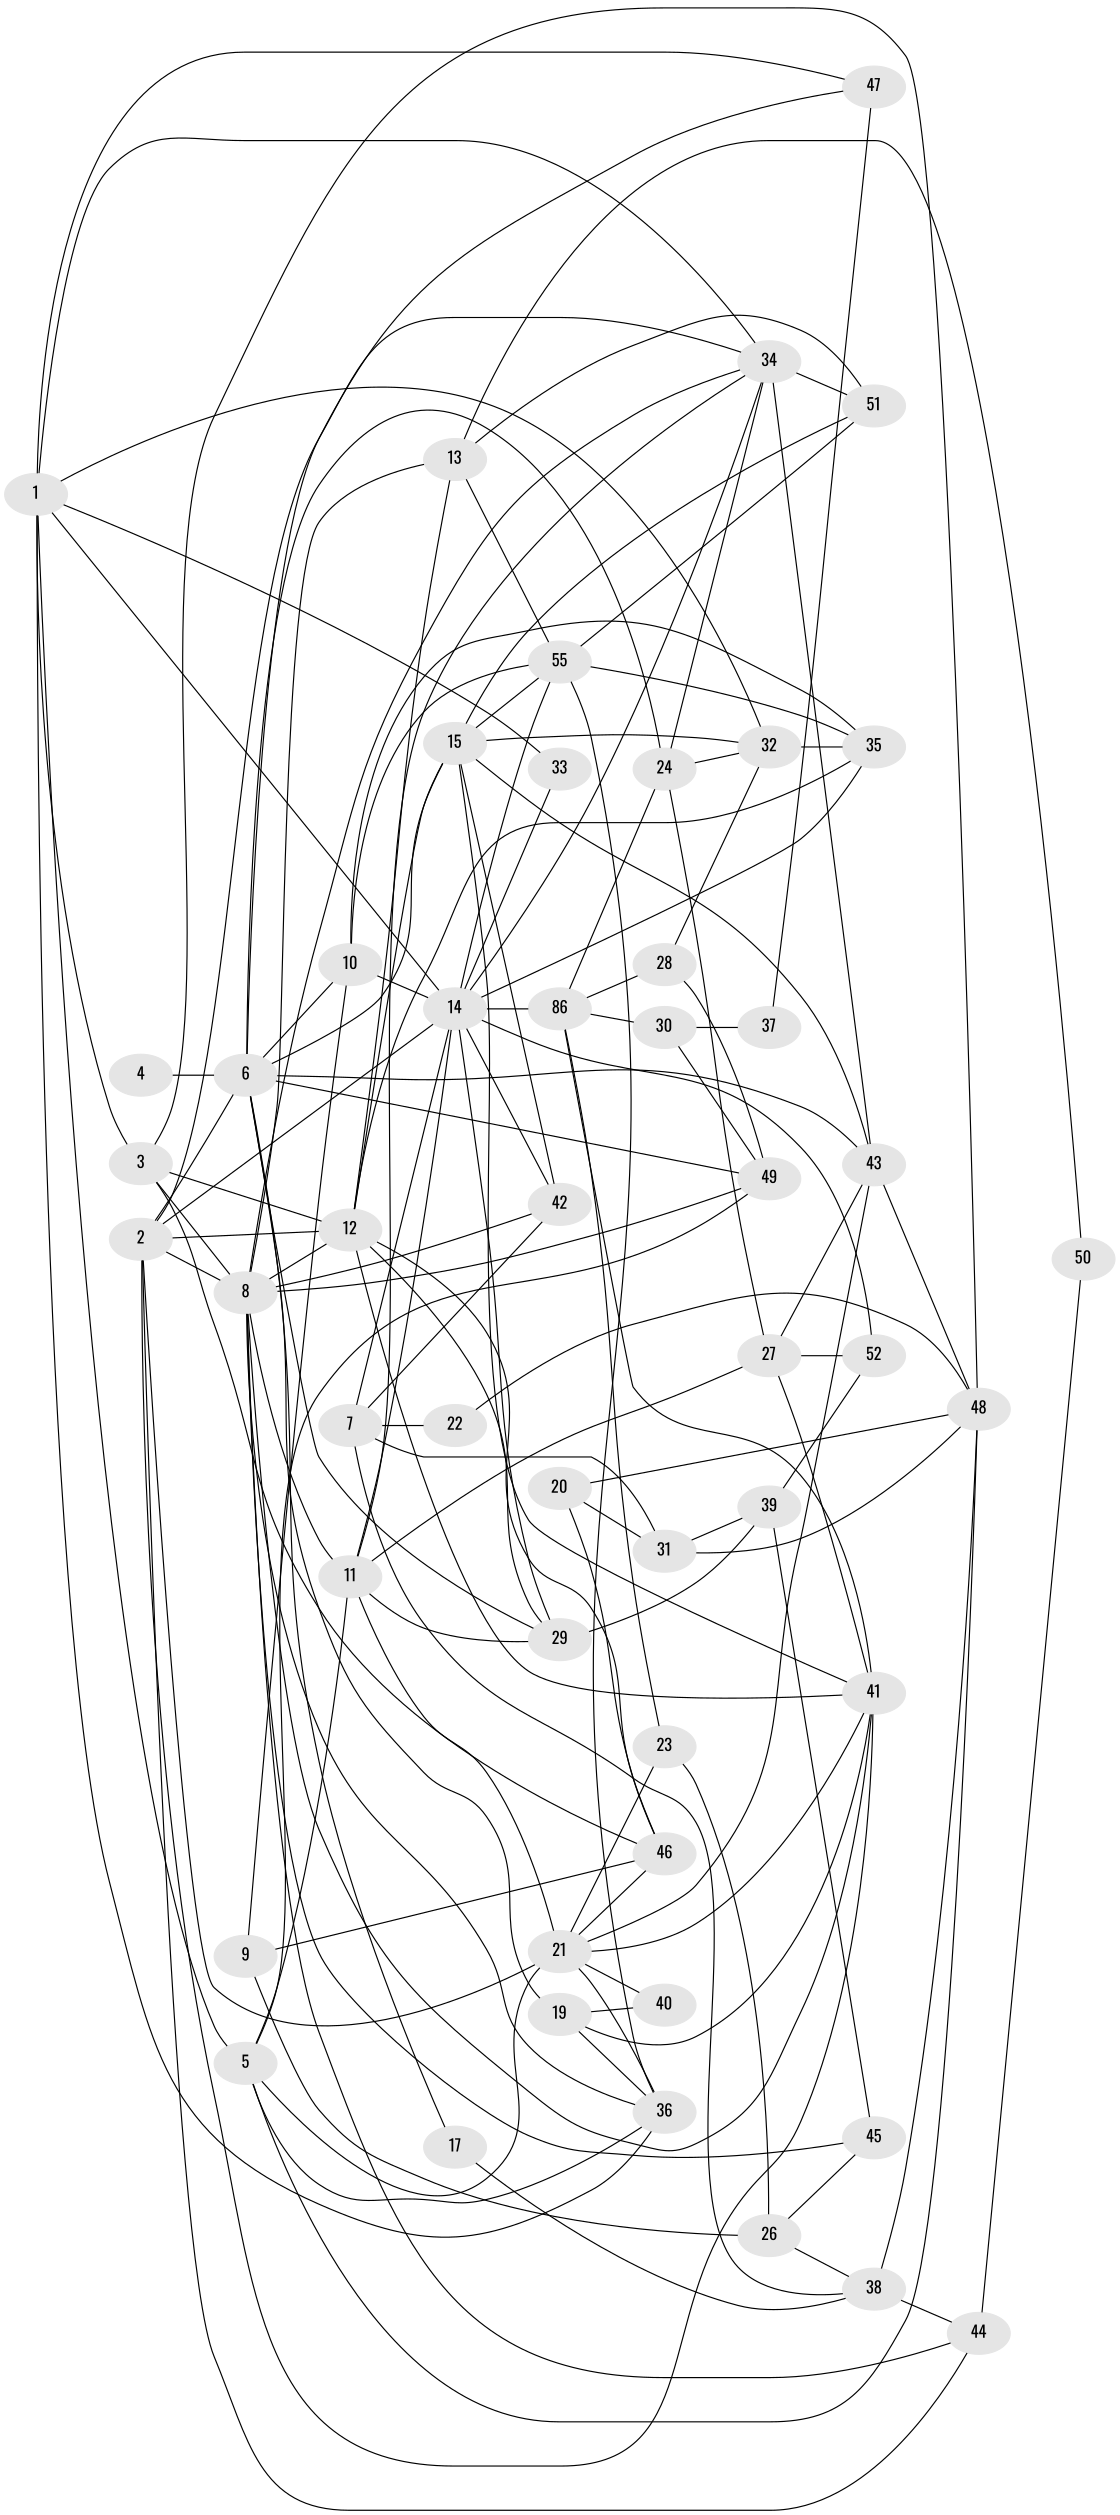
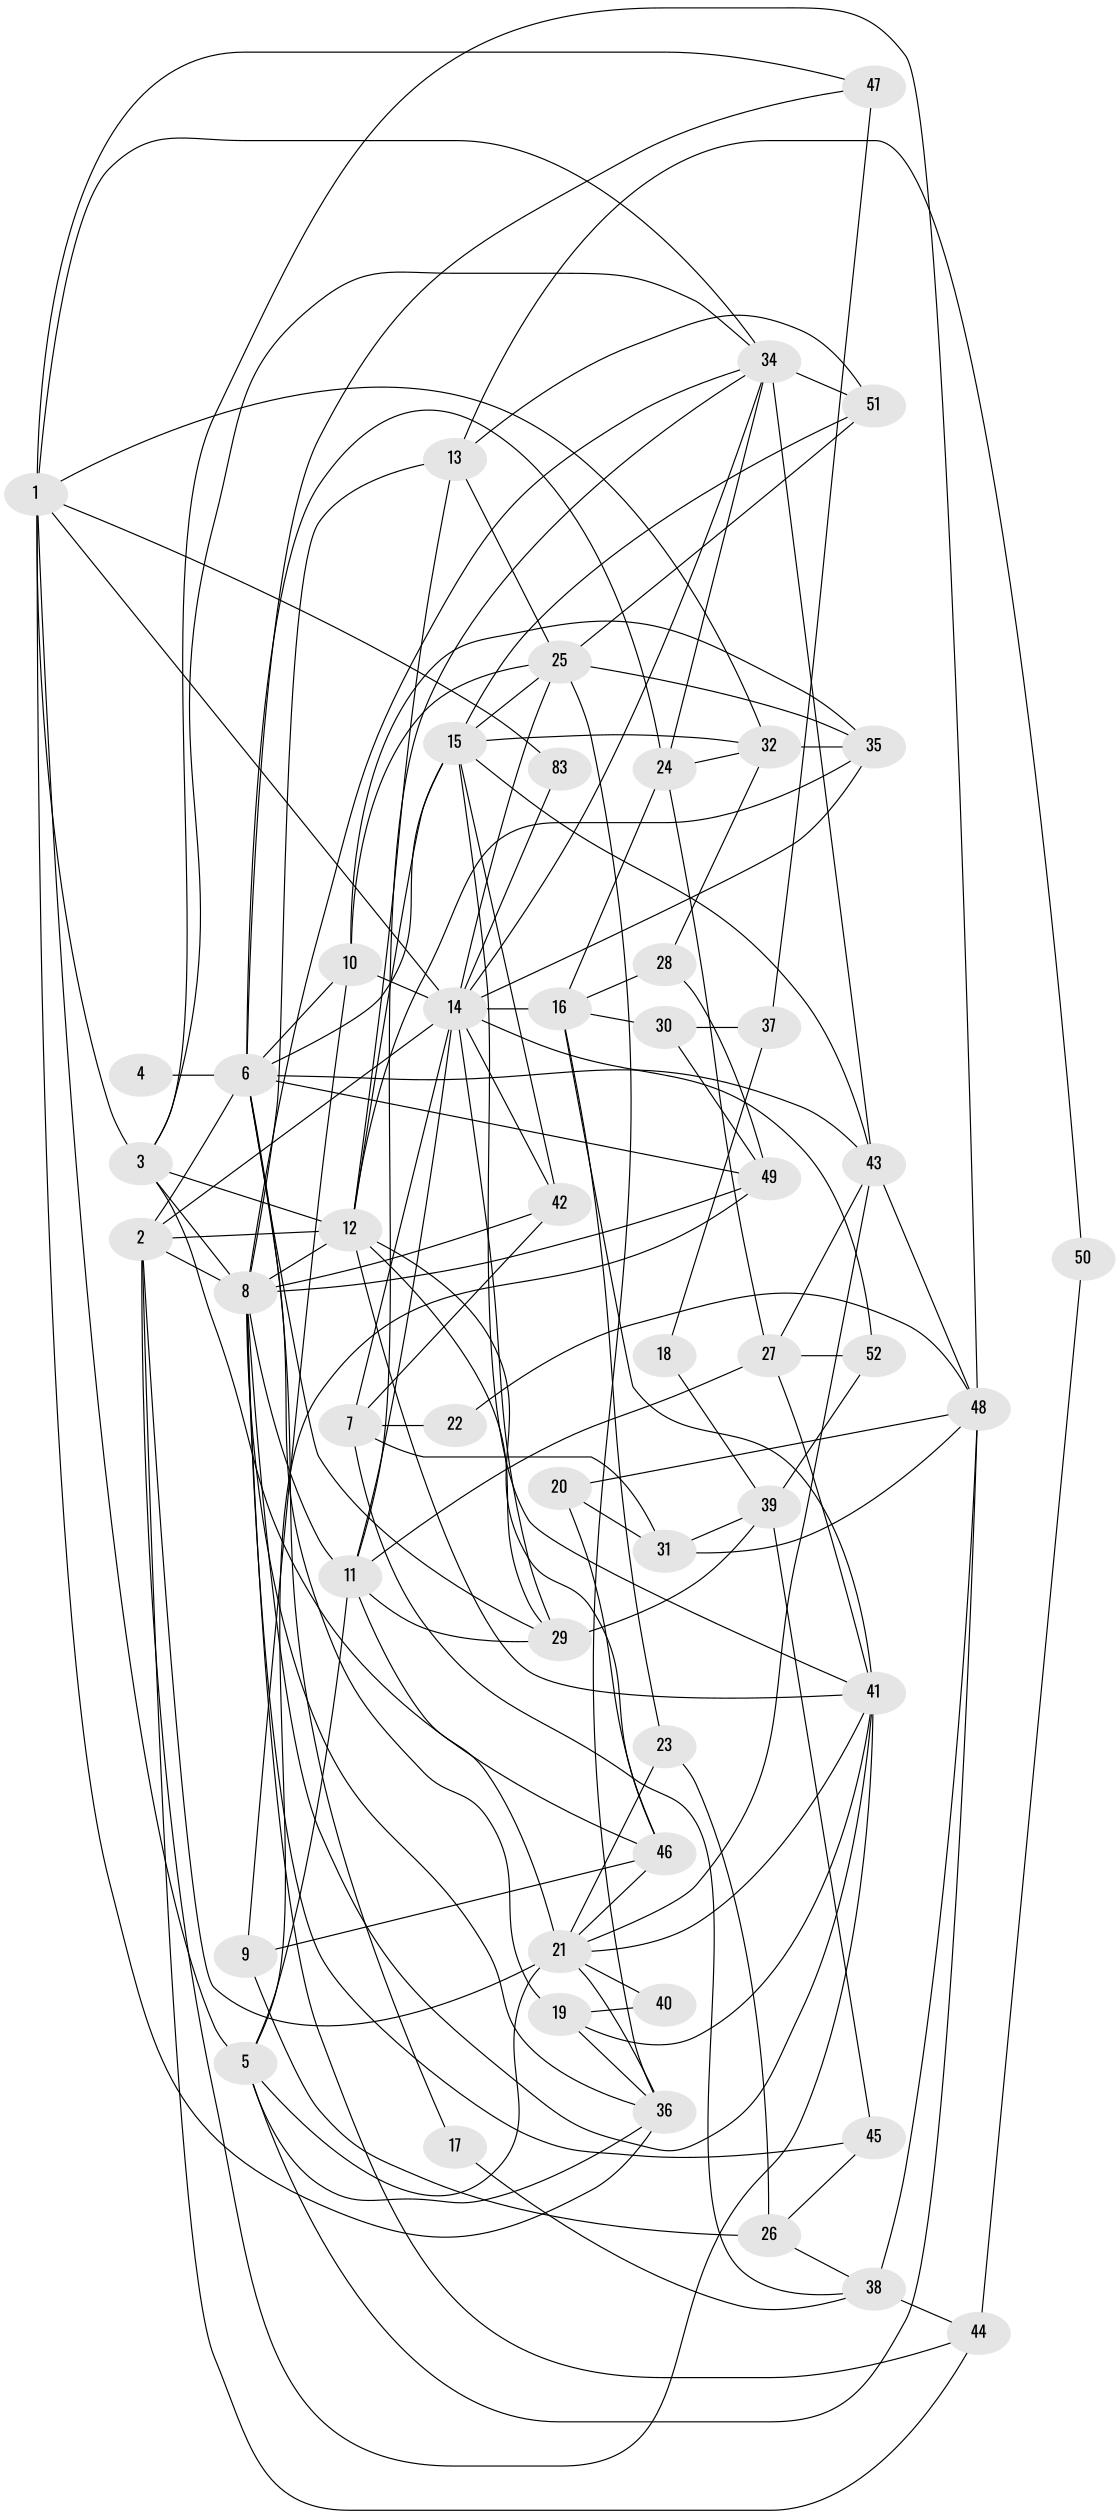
edge "34" -- "2": now "34" -- "3"
node "55": label "55" -> "25"
node "33": label "33" -> "83"
node "86": label "86" -> "16"
node "18": added
